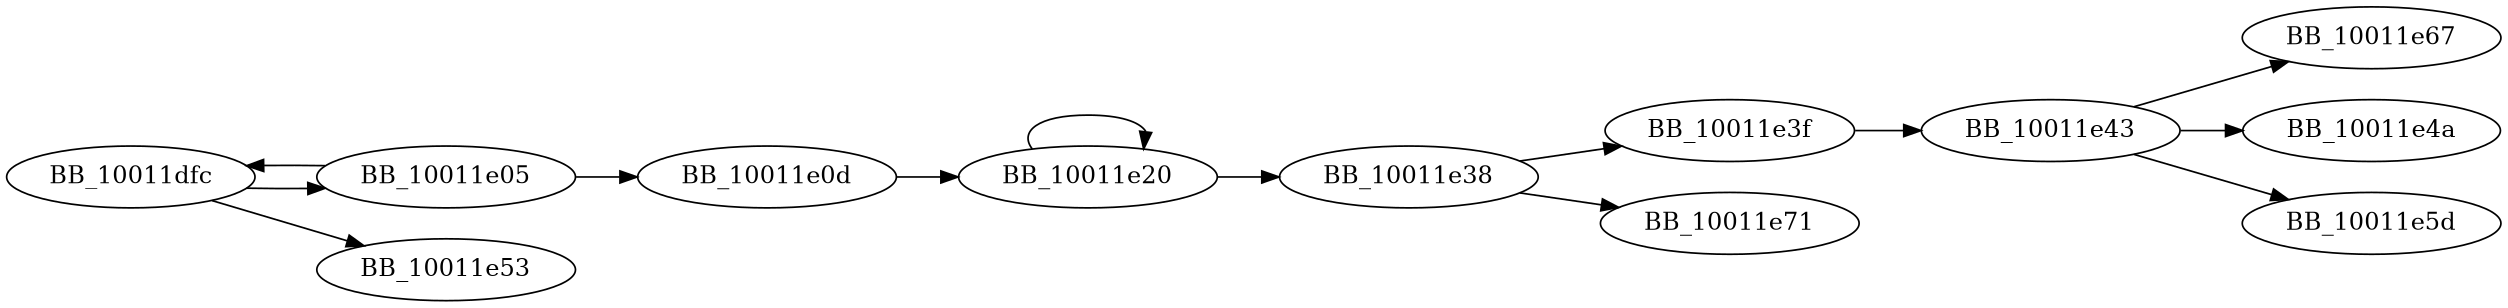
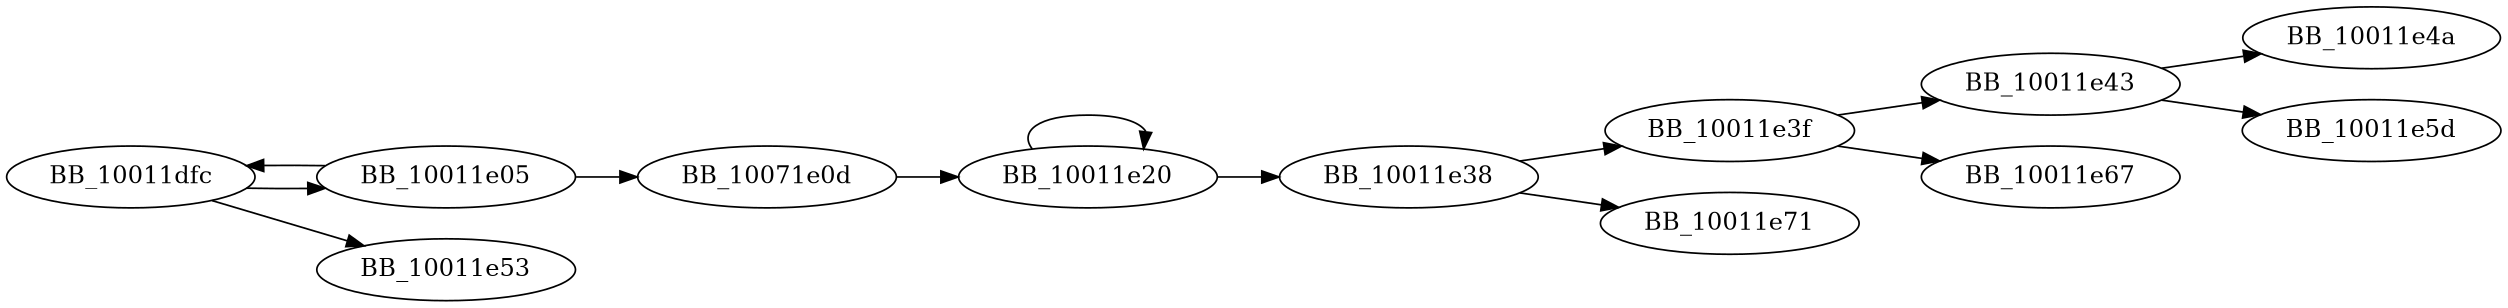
edge "BB_10011e43" -> "BB_10011e67": now "BB_10011e3f" -> "BB_10011e67"
node "BB_10011e0d": label "BB_10011e0d" -> "BB_10071e0d"
